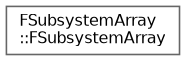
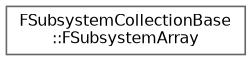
node "FSubsystemArray ::FSubsystemArray": label "FSubsystemArray ::FSubsystemArray" -> "FSubsystemCollectionBase ::FSubsystemArray"
